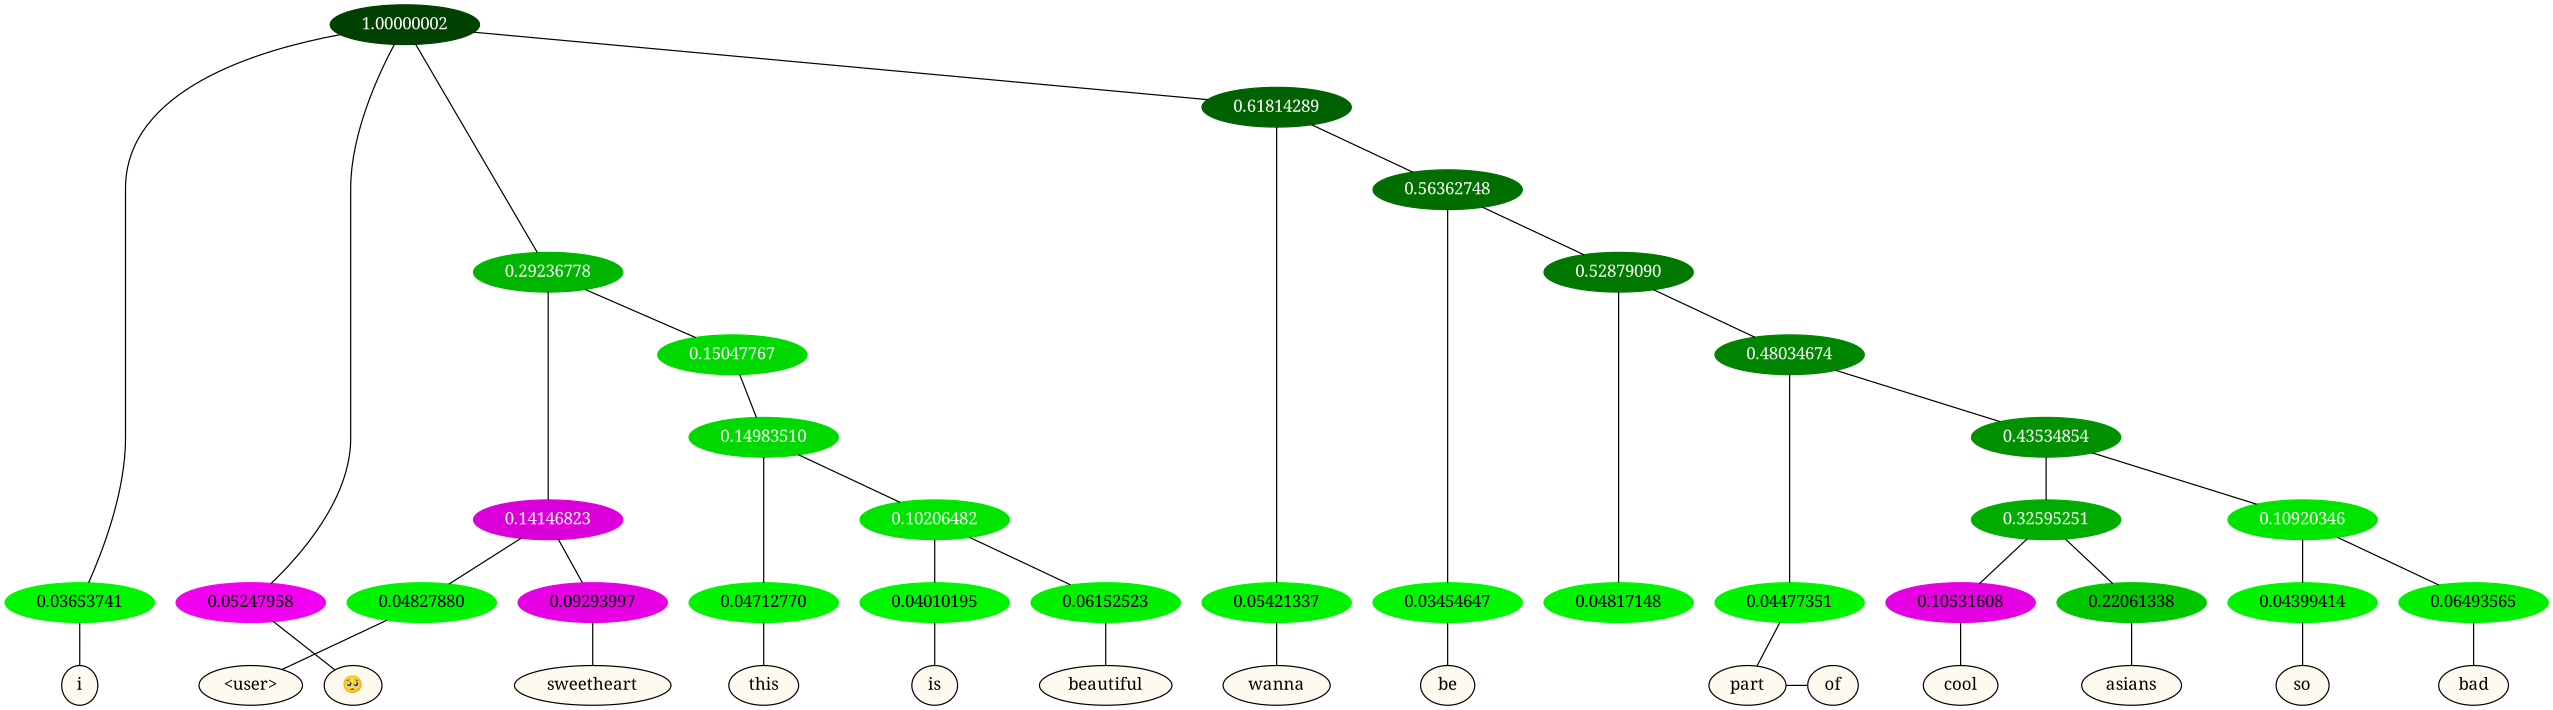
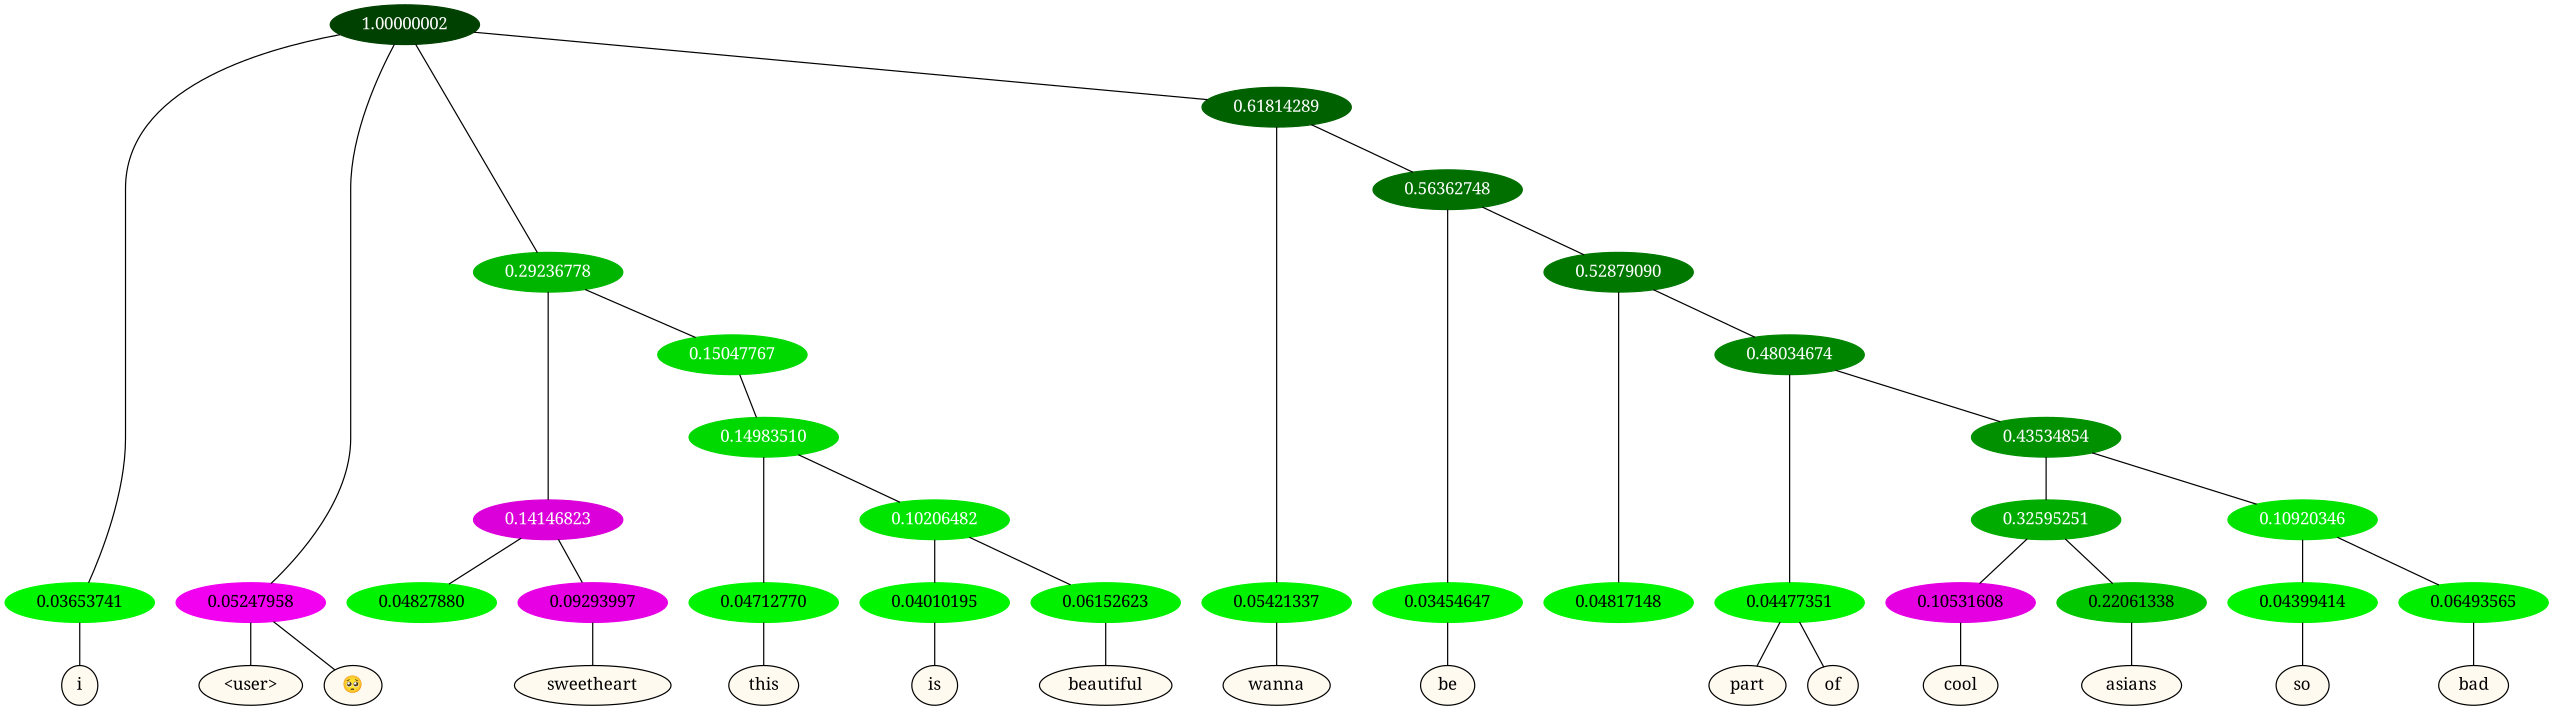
node "0.06152523": label "0.06152523" -> "0.06152623"
edge "0.04827880" -- "<user>": now "0.05247958" -- "<user>"
edge "part" -- "of": now "0.04477351" -- "of"
